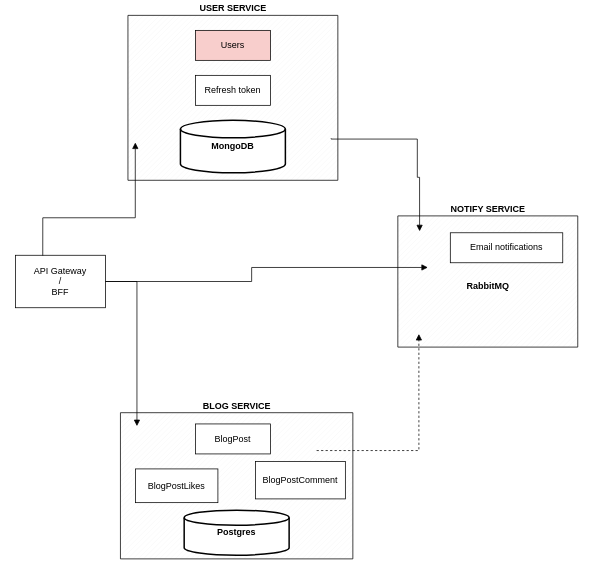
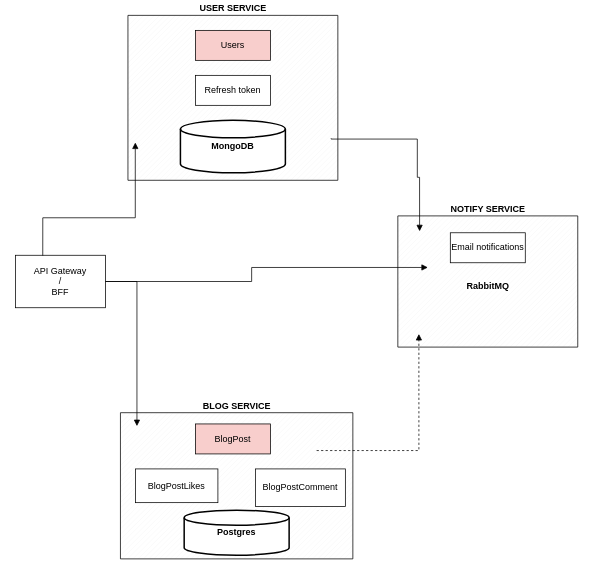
node "Email notifications": size 113x30 -> 75x30
node "BlogPost": fillcolor #ffffff -> #f8cecc
node "BlogPostComment": moved (300, 480) -> (300, 488)
